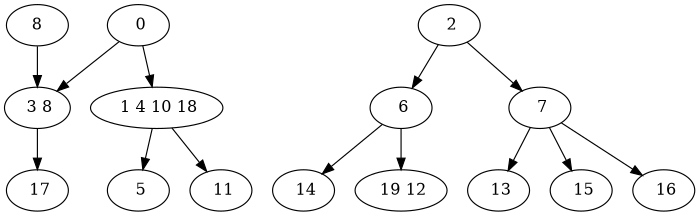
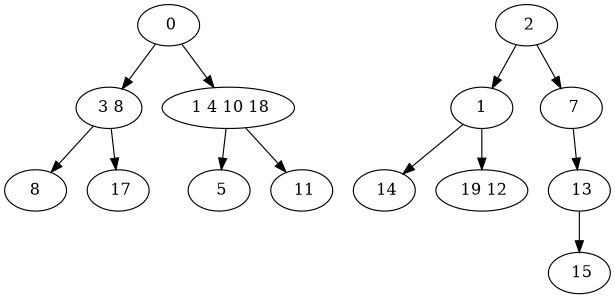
edge "8" -> "3 8": reversed
node "6": label "6" -> "1"
edge "7" -> "15": now "13" -> "15"
node "16": removed
